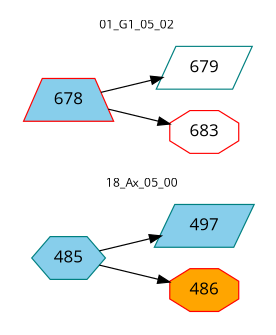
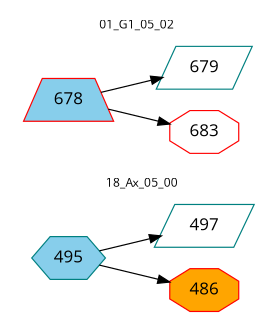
node "497": fillcolor skyblue -> white
node "485": label "485" -> "495"
